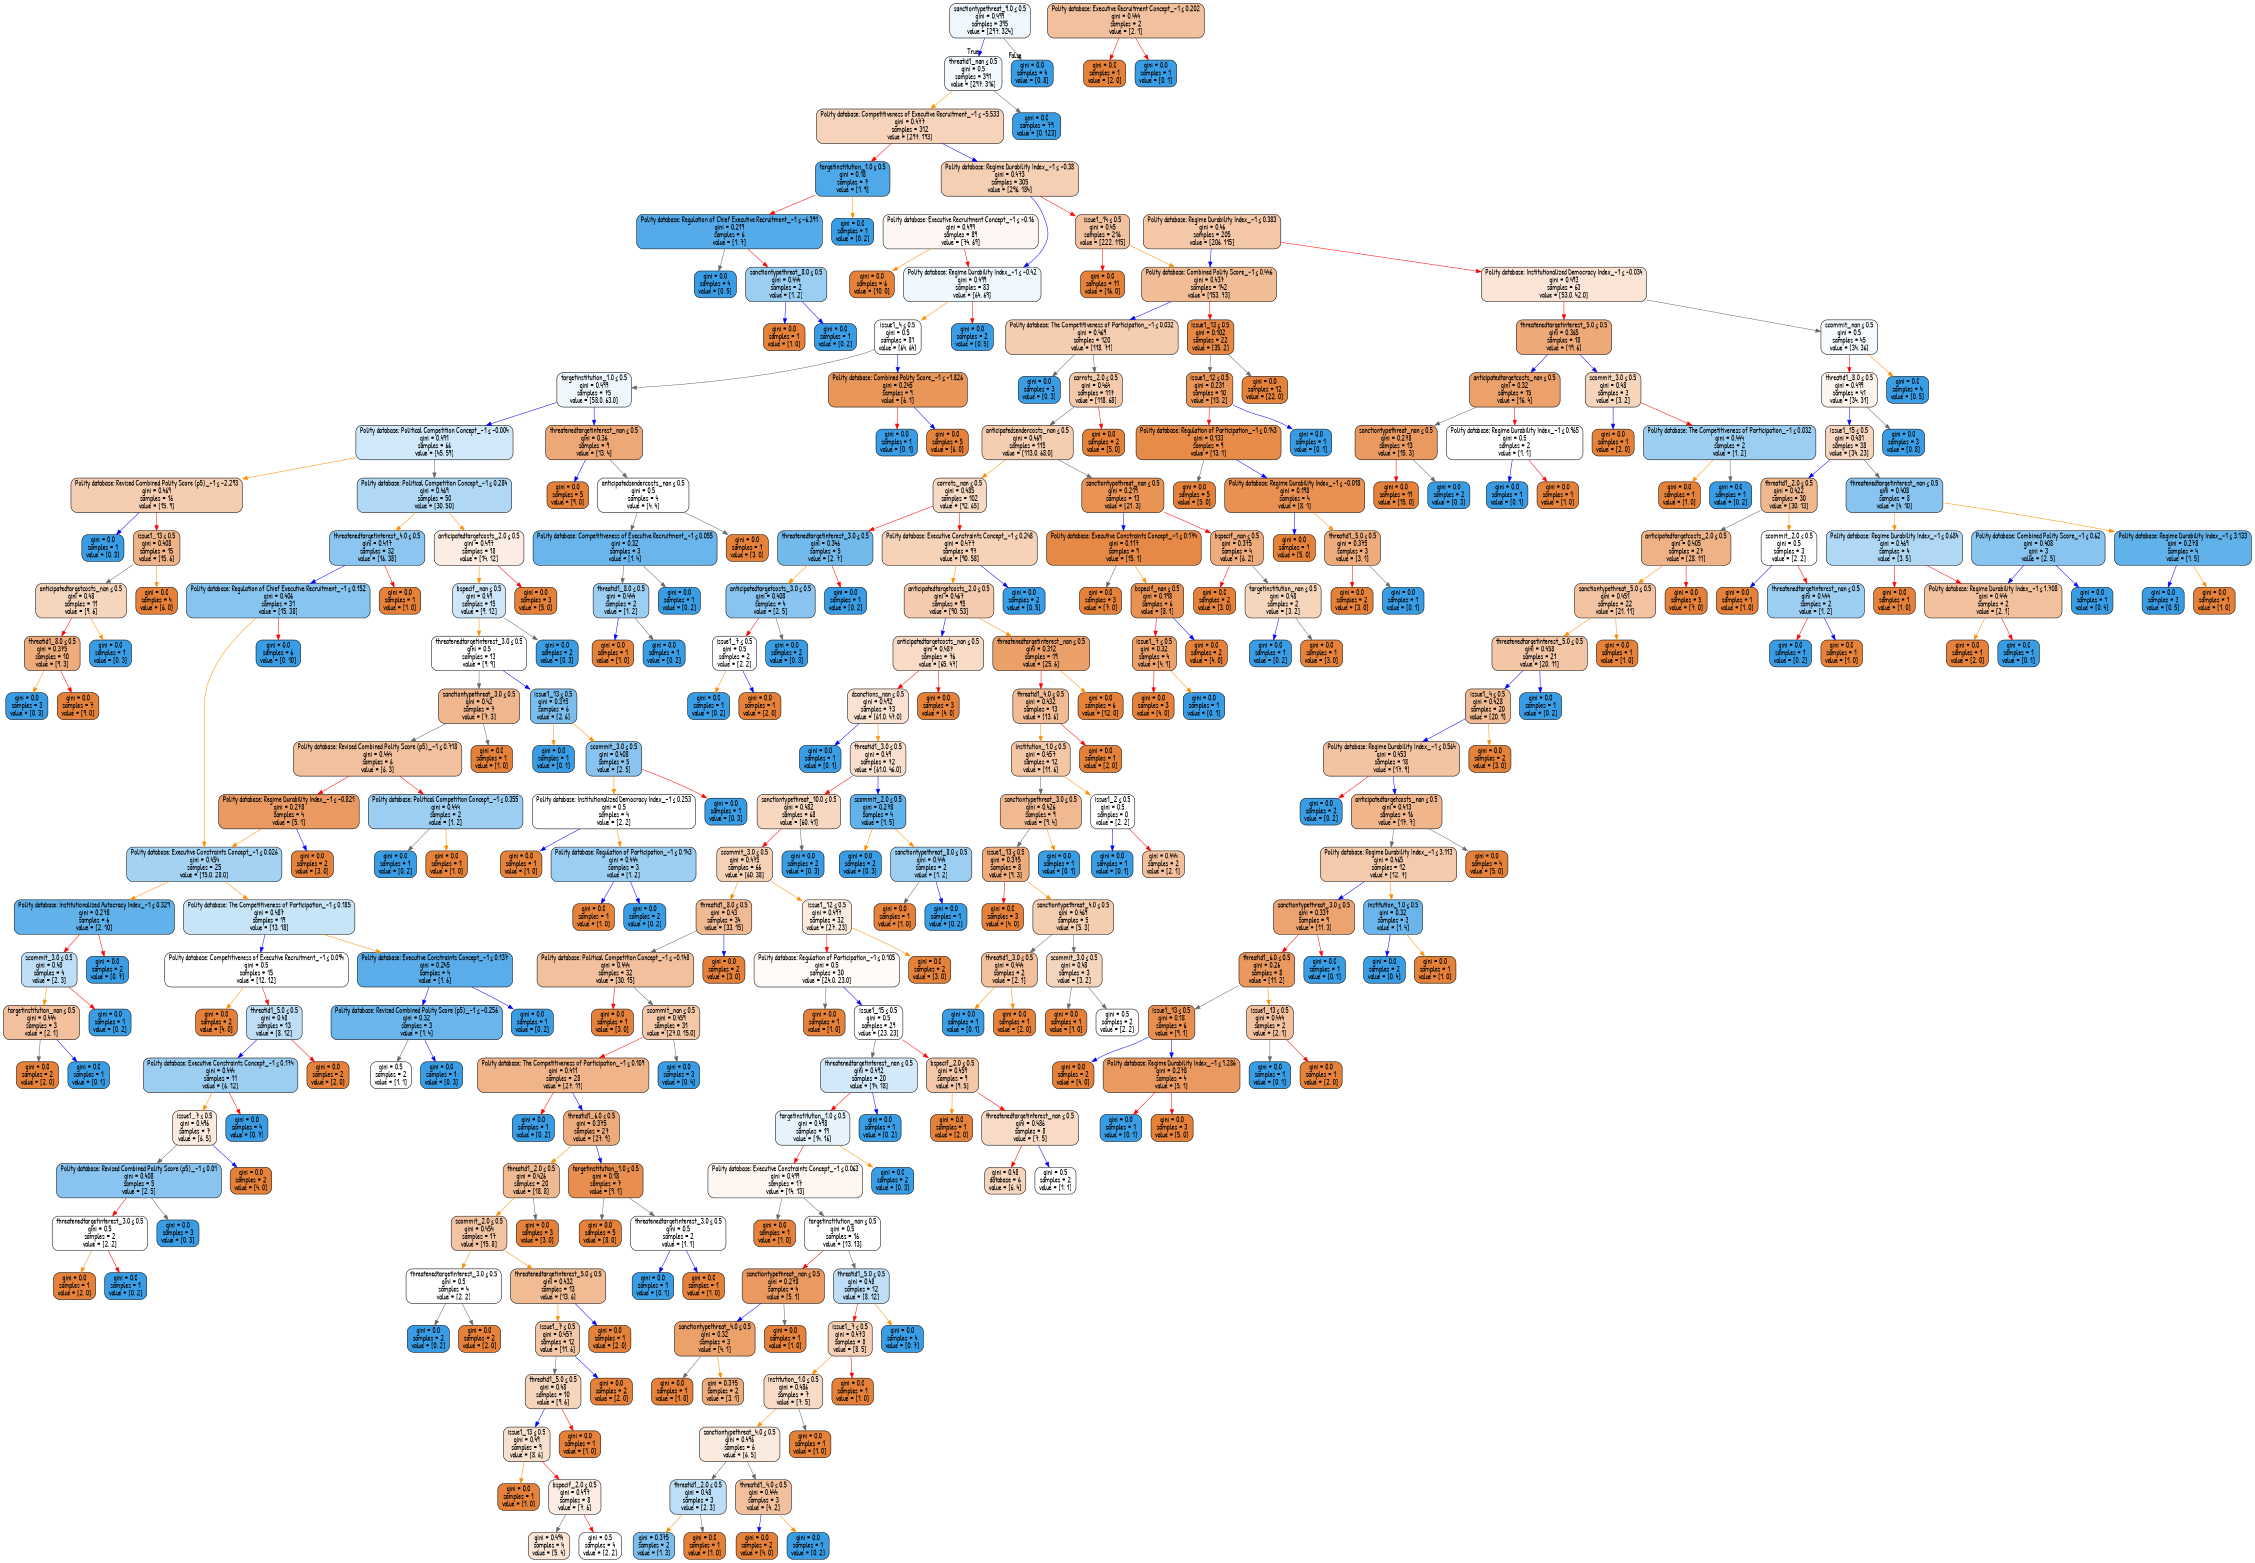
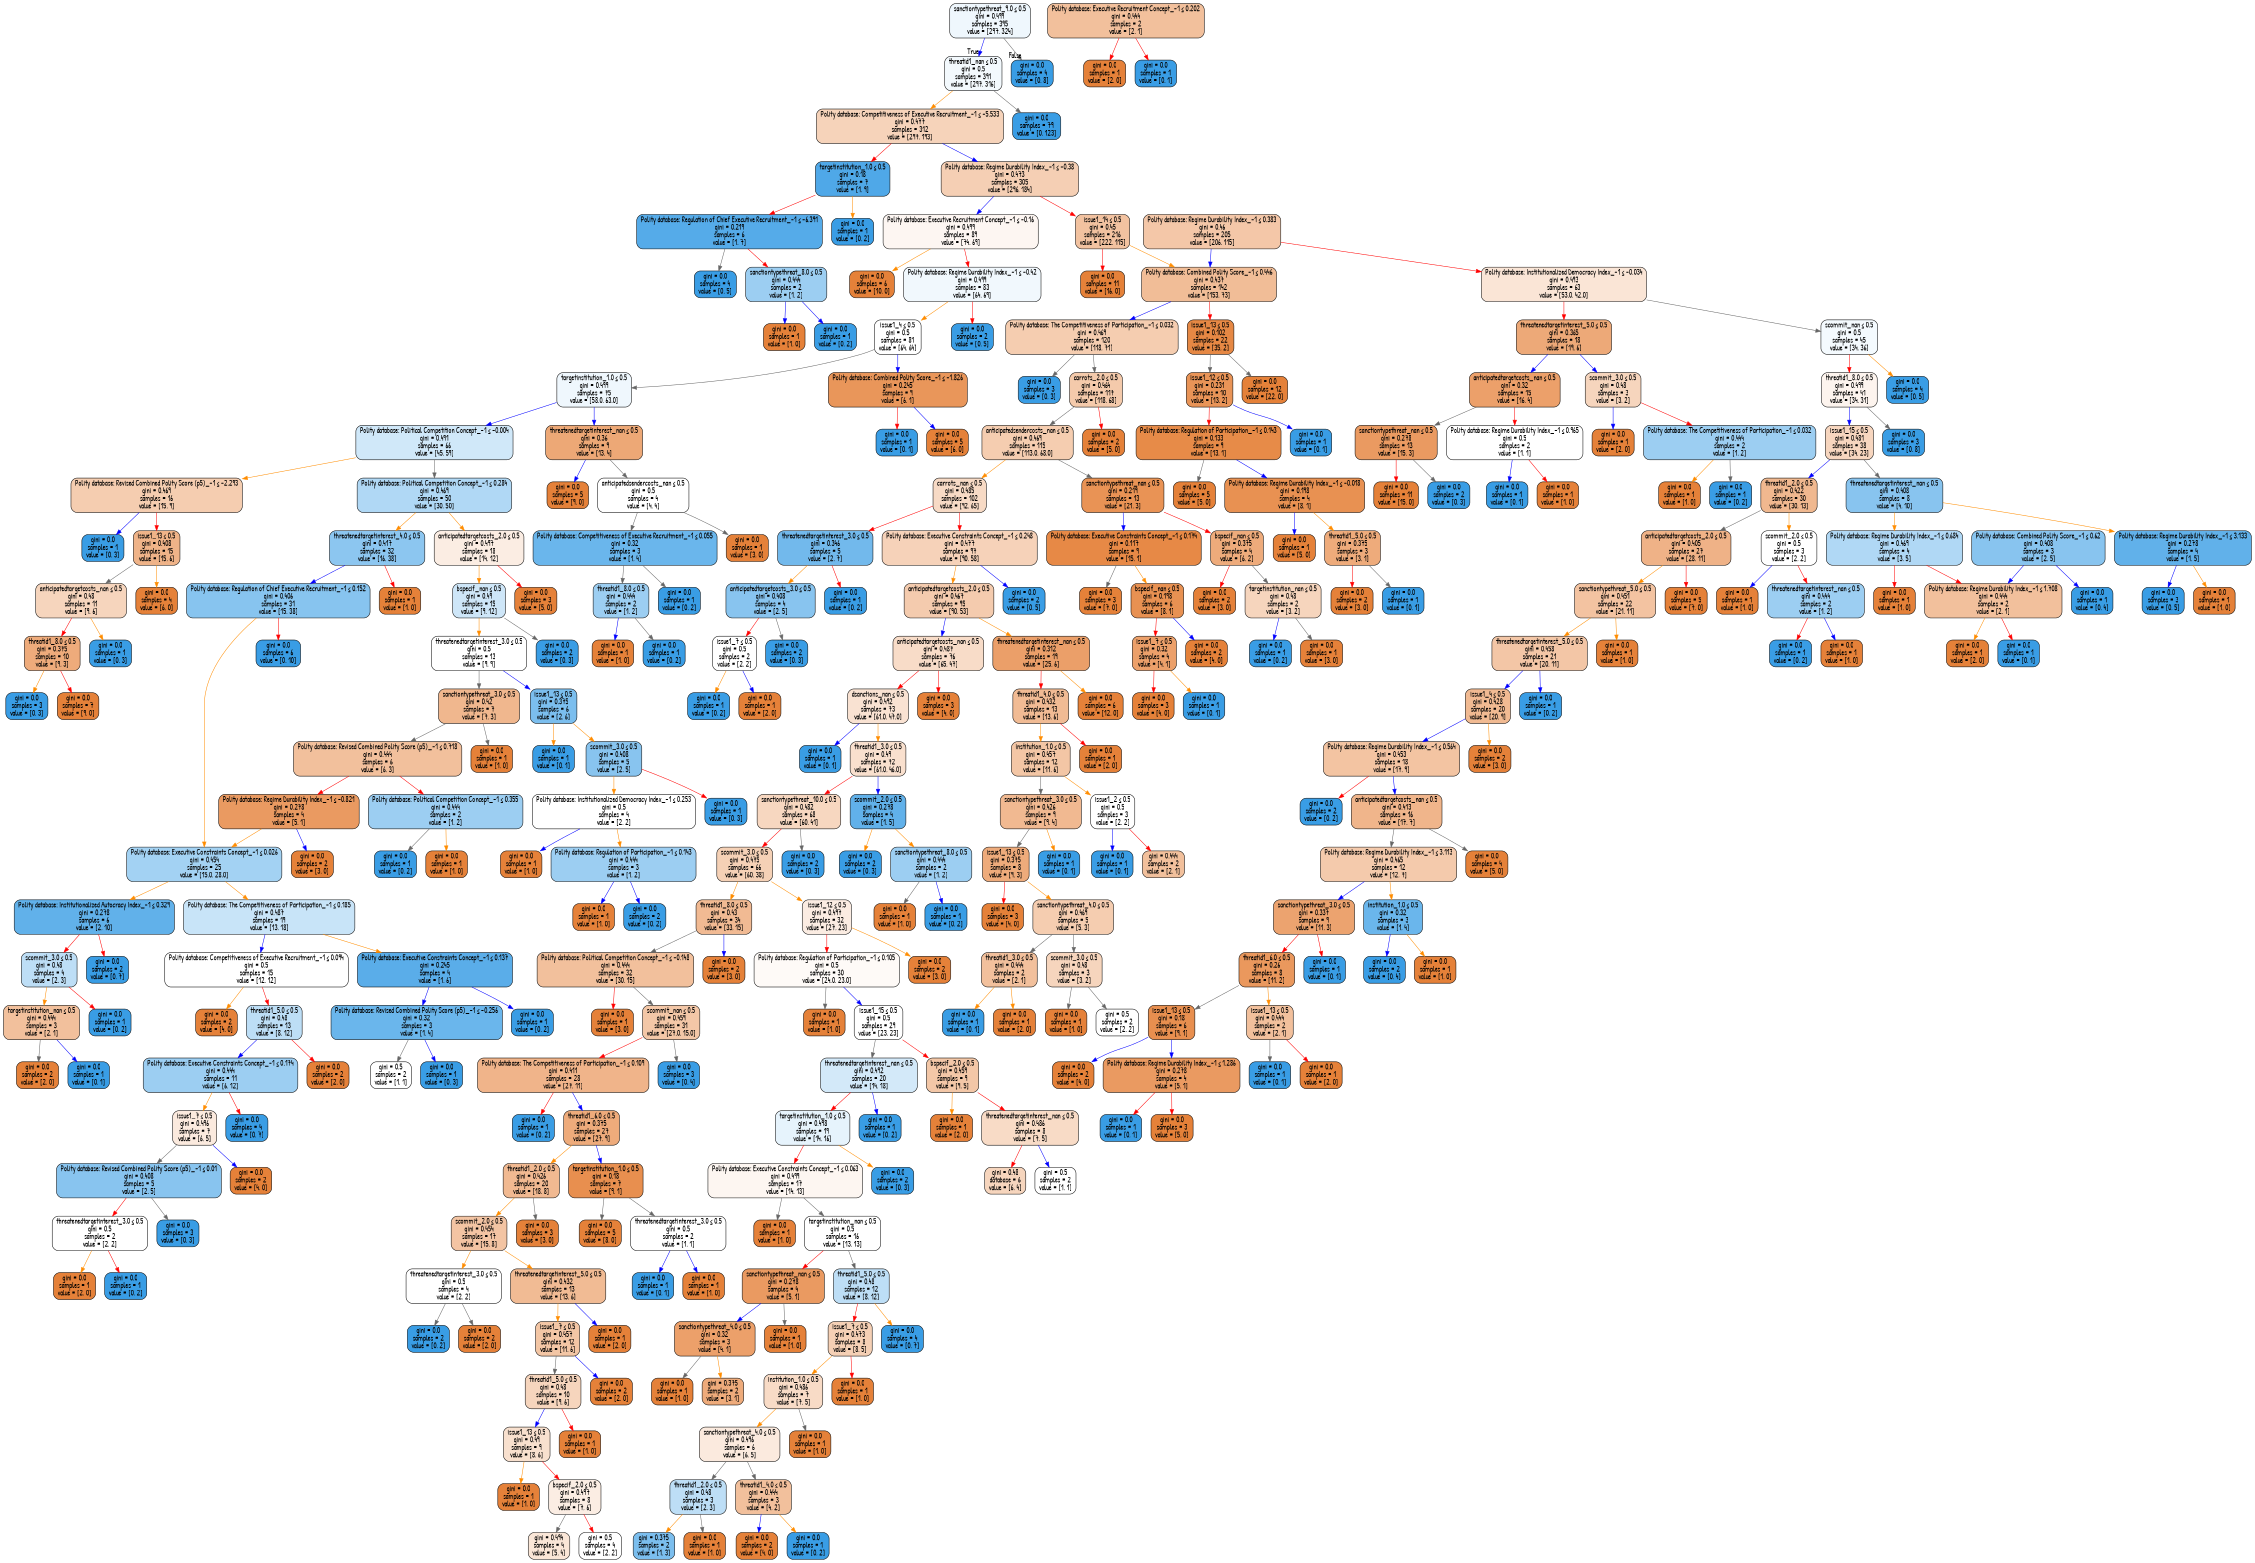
edge "Polity database: Regime Durability Index_-1 ≤ -0.38" -> "Polity database: Regime Durability Index_-1 ≤ -0.42": now "Polity database: Regime Durability Index_-1 ≤ -0.38" -> "Polity database: Executive Recruitment Concept_-1 ≤ -0.16"
node "Polity database: Combined Polity Score_-1 ≤ 0.62": text "gini = 3" -> "samples = 3"
node "issue1_2 ≤ 0.5": text "samples = 0" -> "samples = 3"
